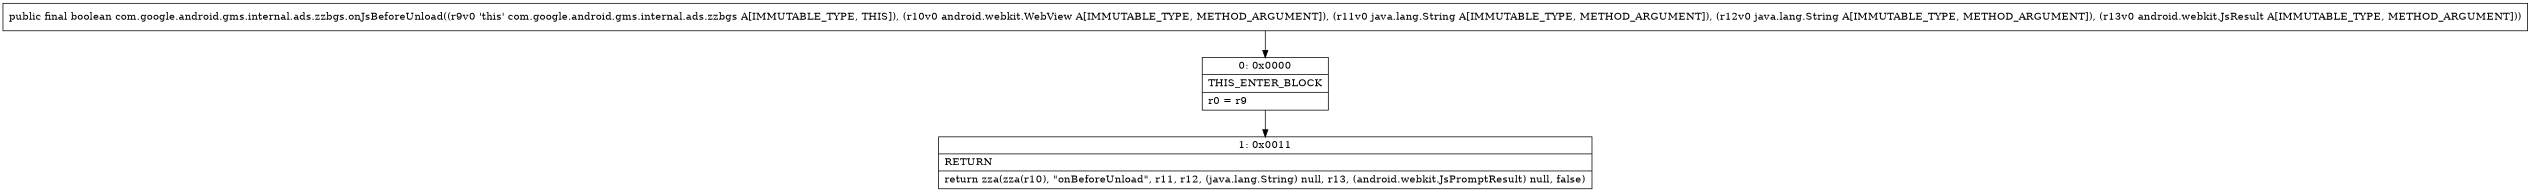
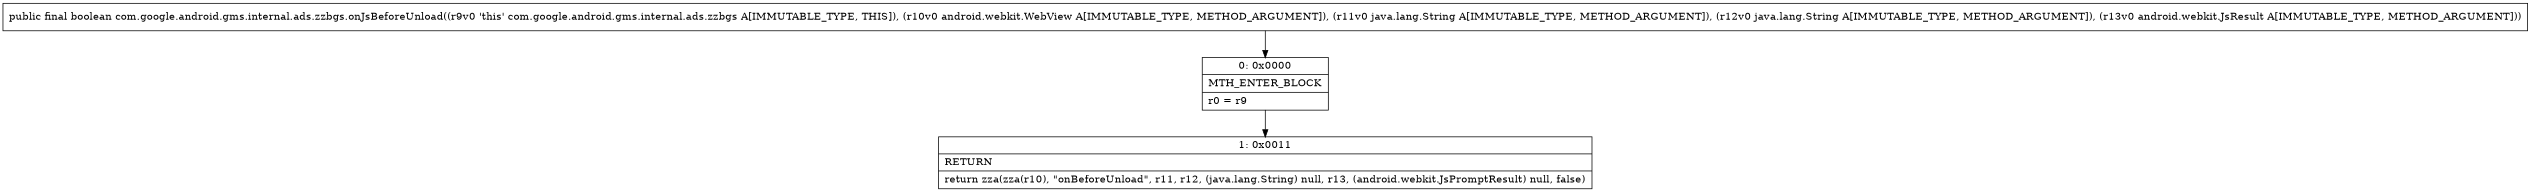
node "0: 0x0000": text "THIS_ENTER_BLOCK" -> "MTH_ENTER_BLOCK"
